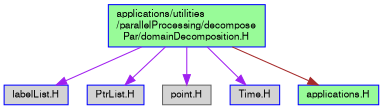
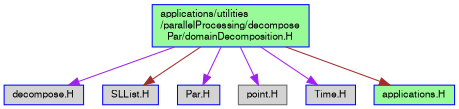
node "labelList.H": label "labelList.H" -> "decompose.H"
node "PtrList.H": label "PtrList.H" -> "Par.H"
node "SLList.H": added
